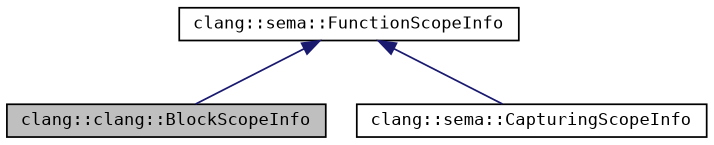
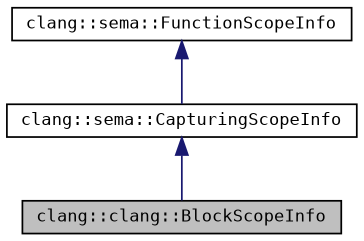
edge "clang::clang::BlockScopeInfo" -> "clang::sema::FunctionScopeInfo": now "clang::clang::BlockScopeInfo" -> "clang::sema::CapturingScopeInfo"
